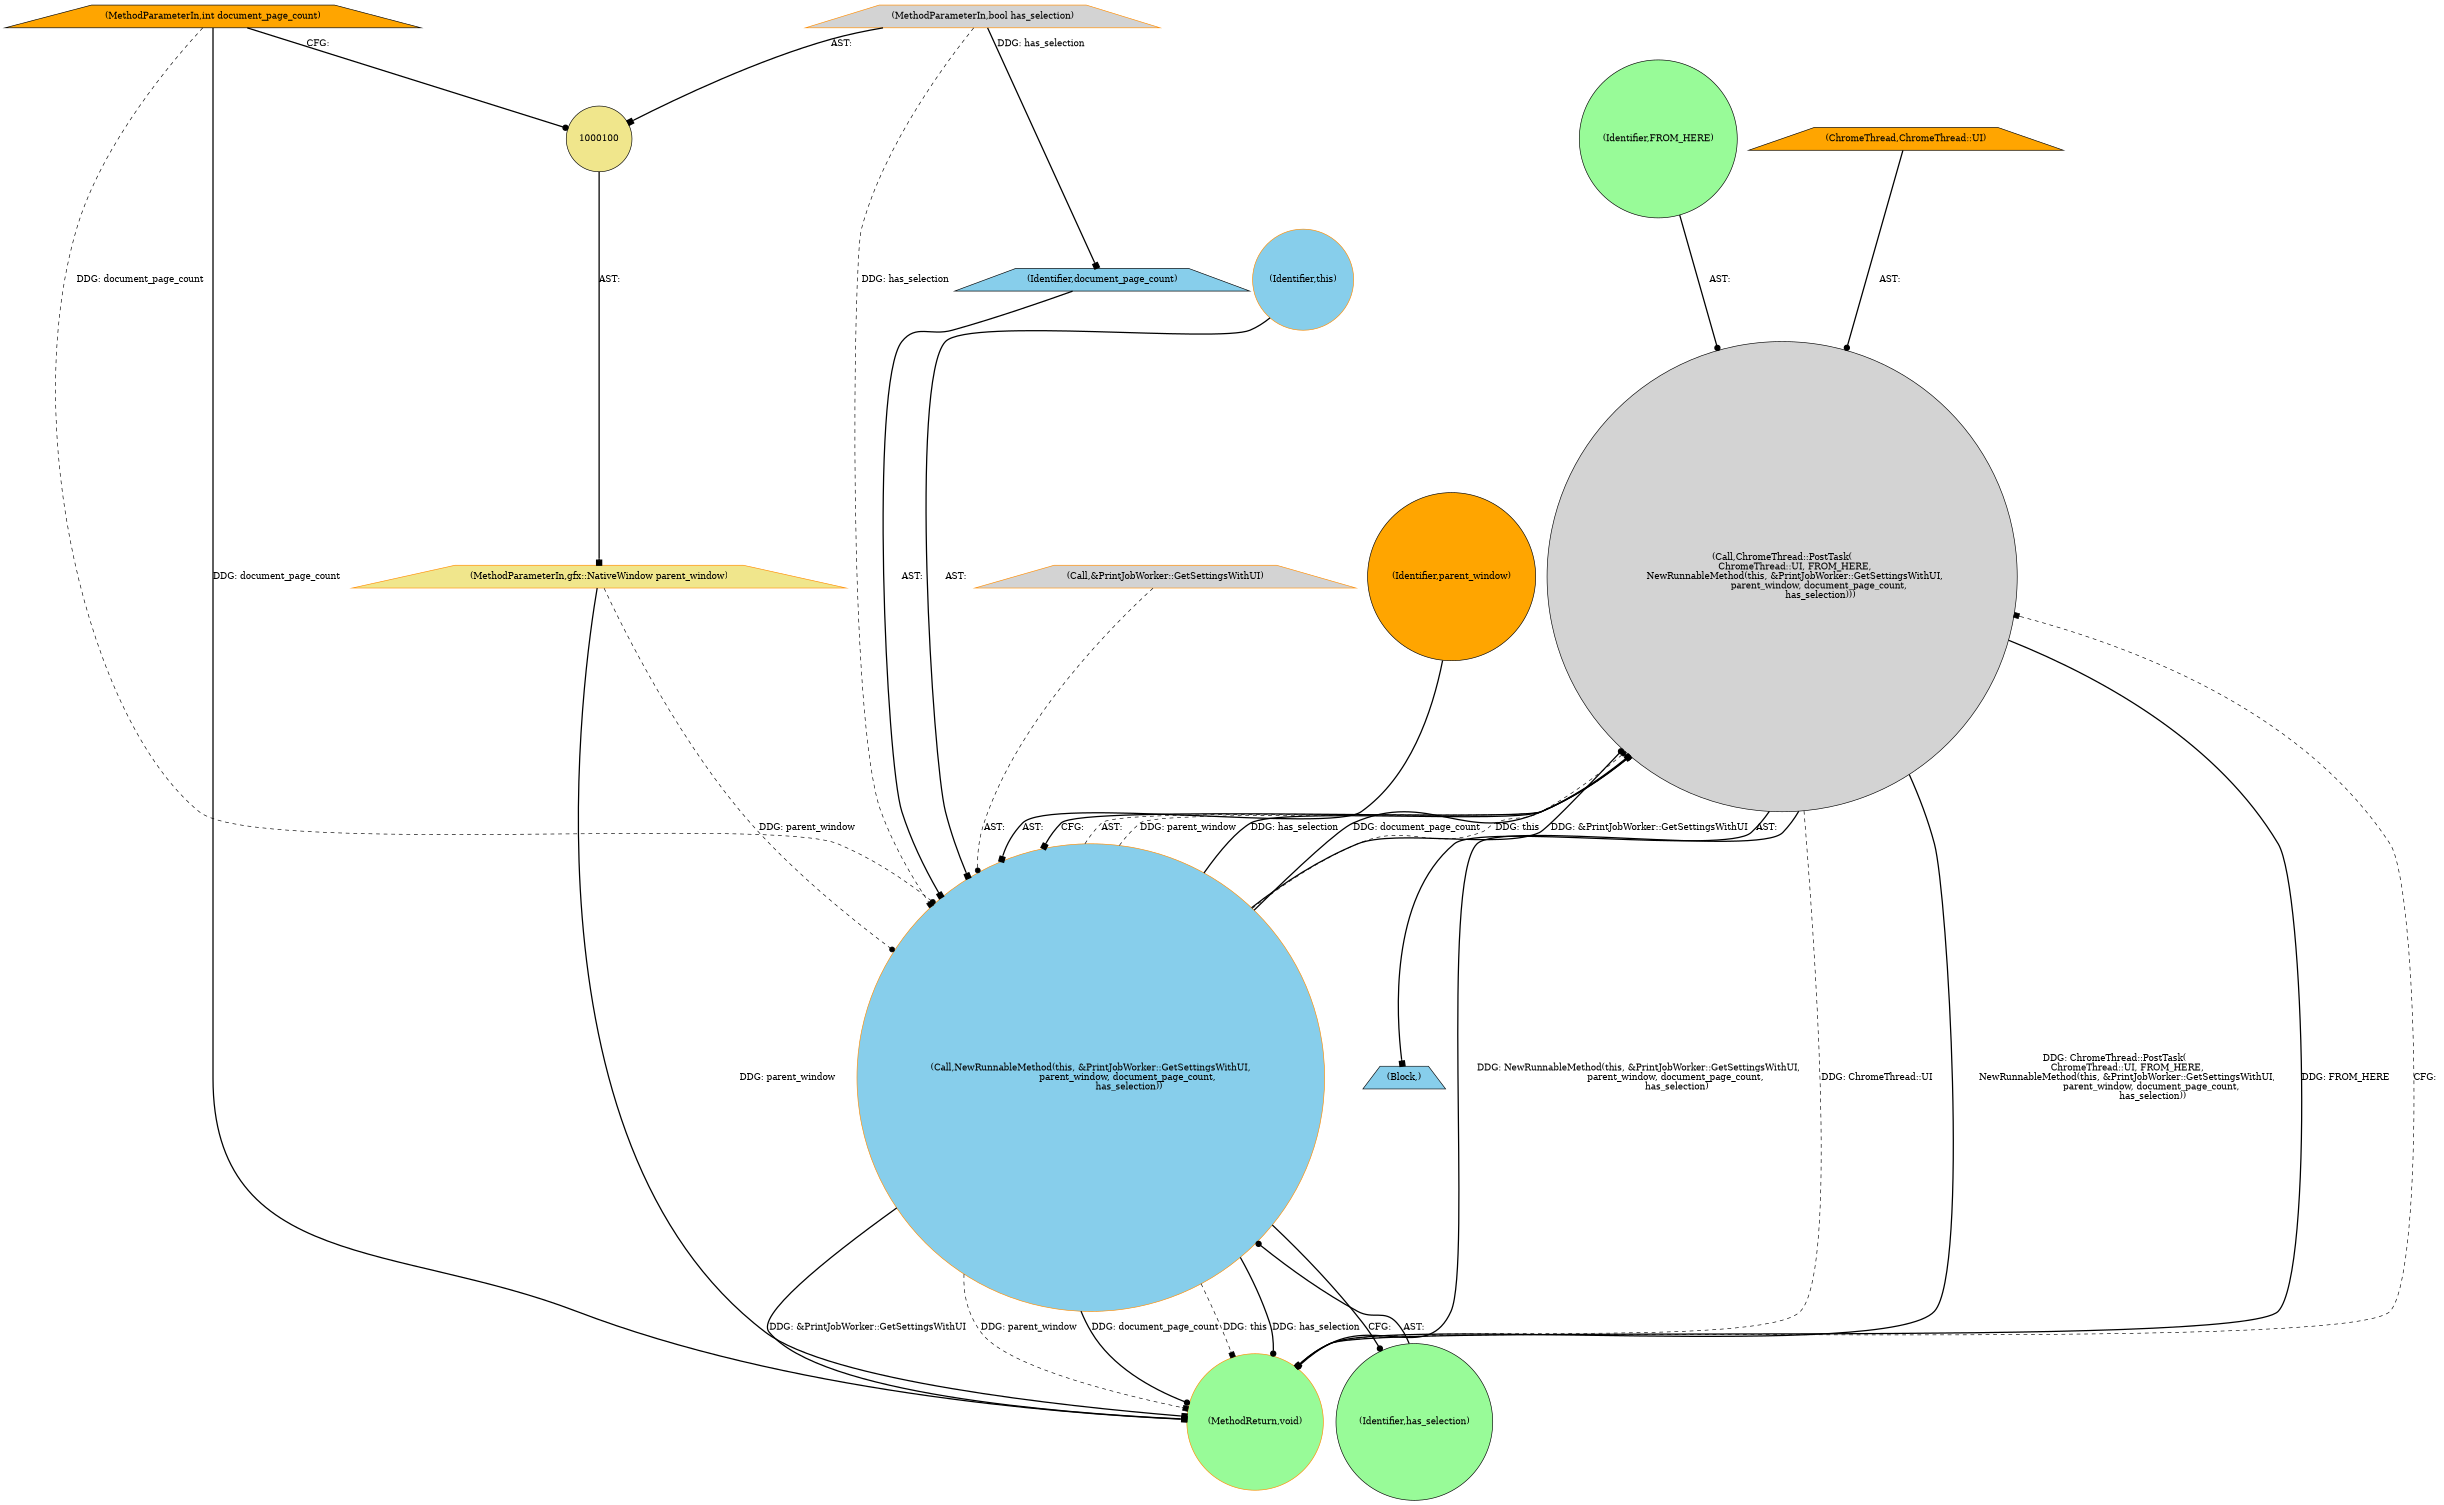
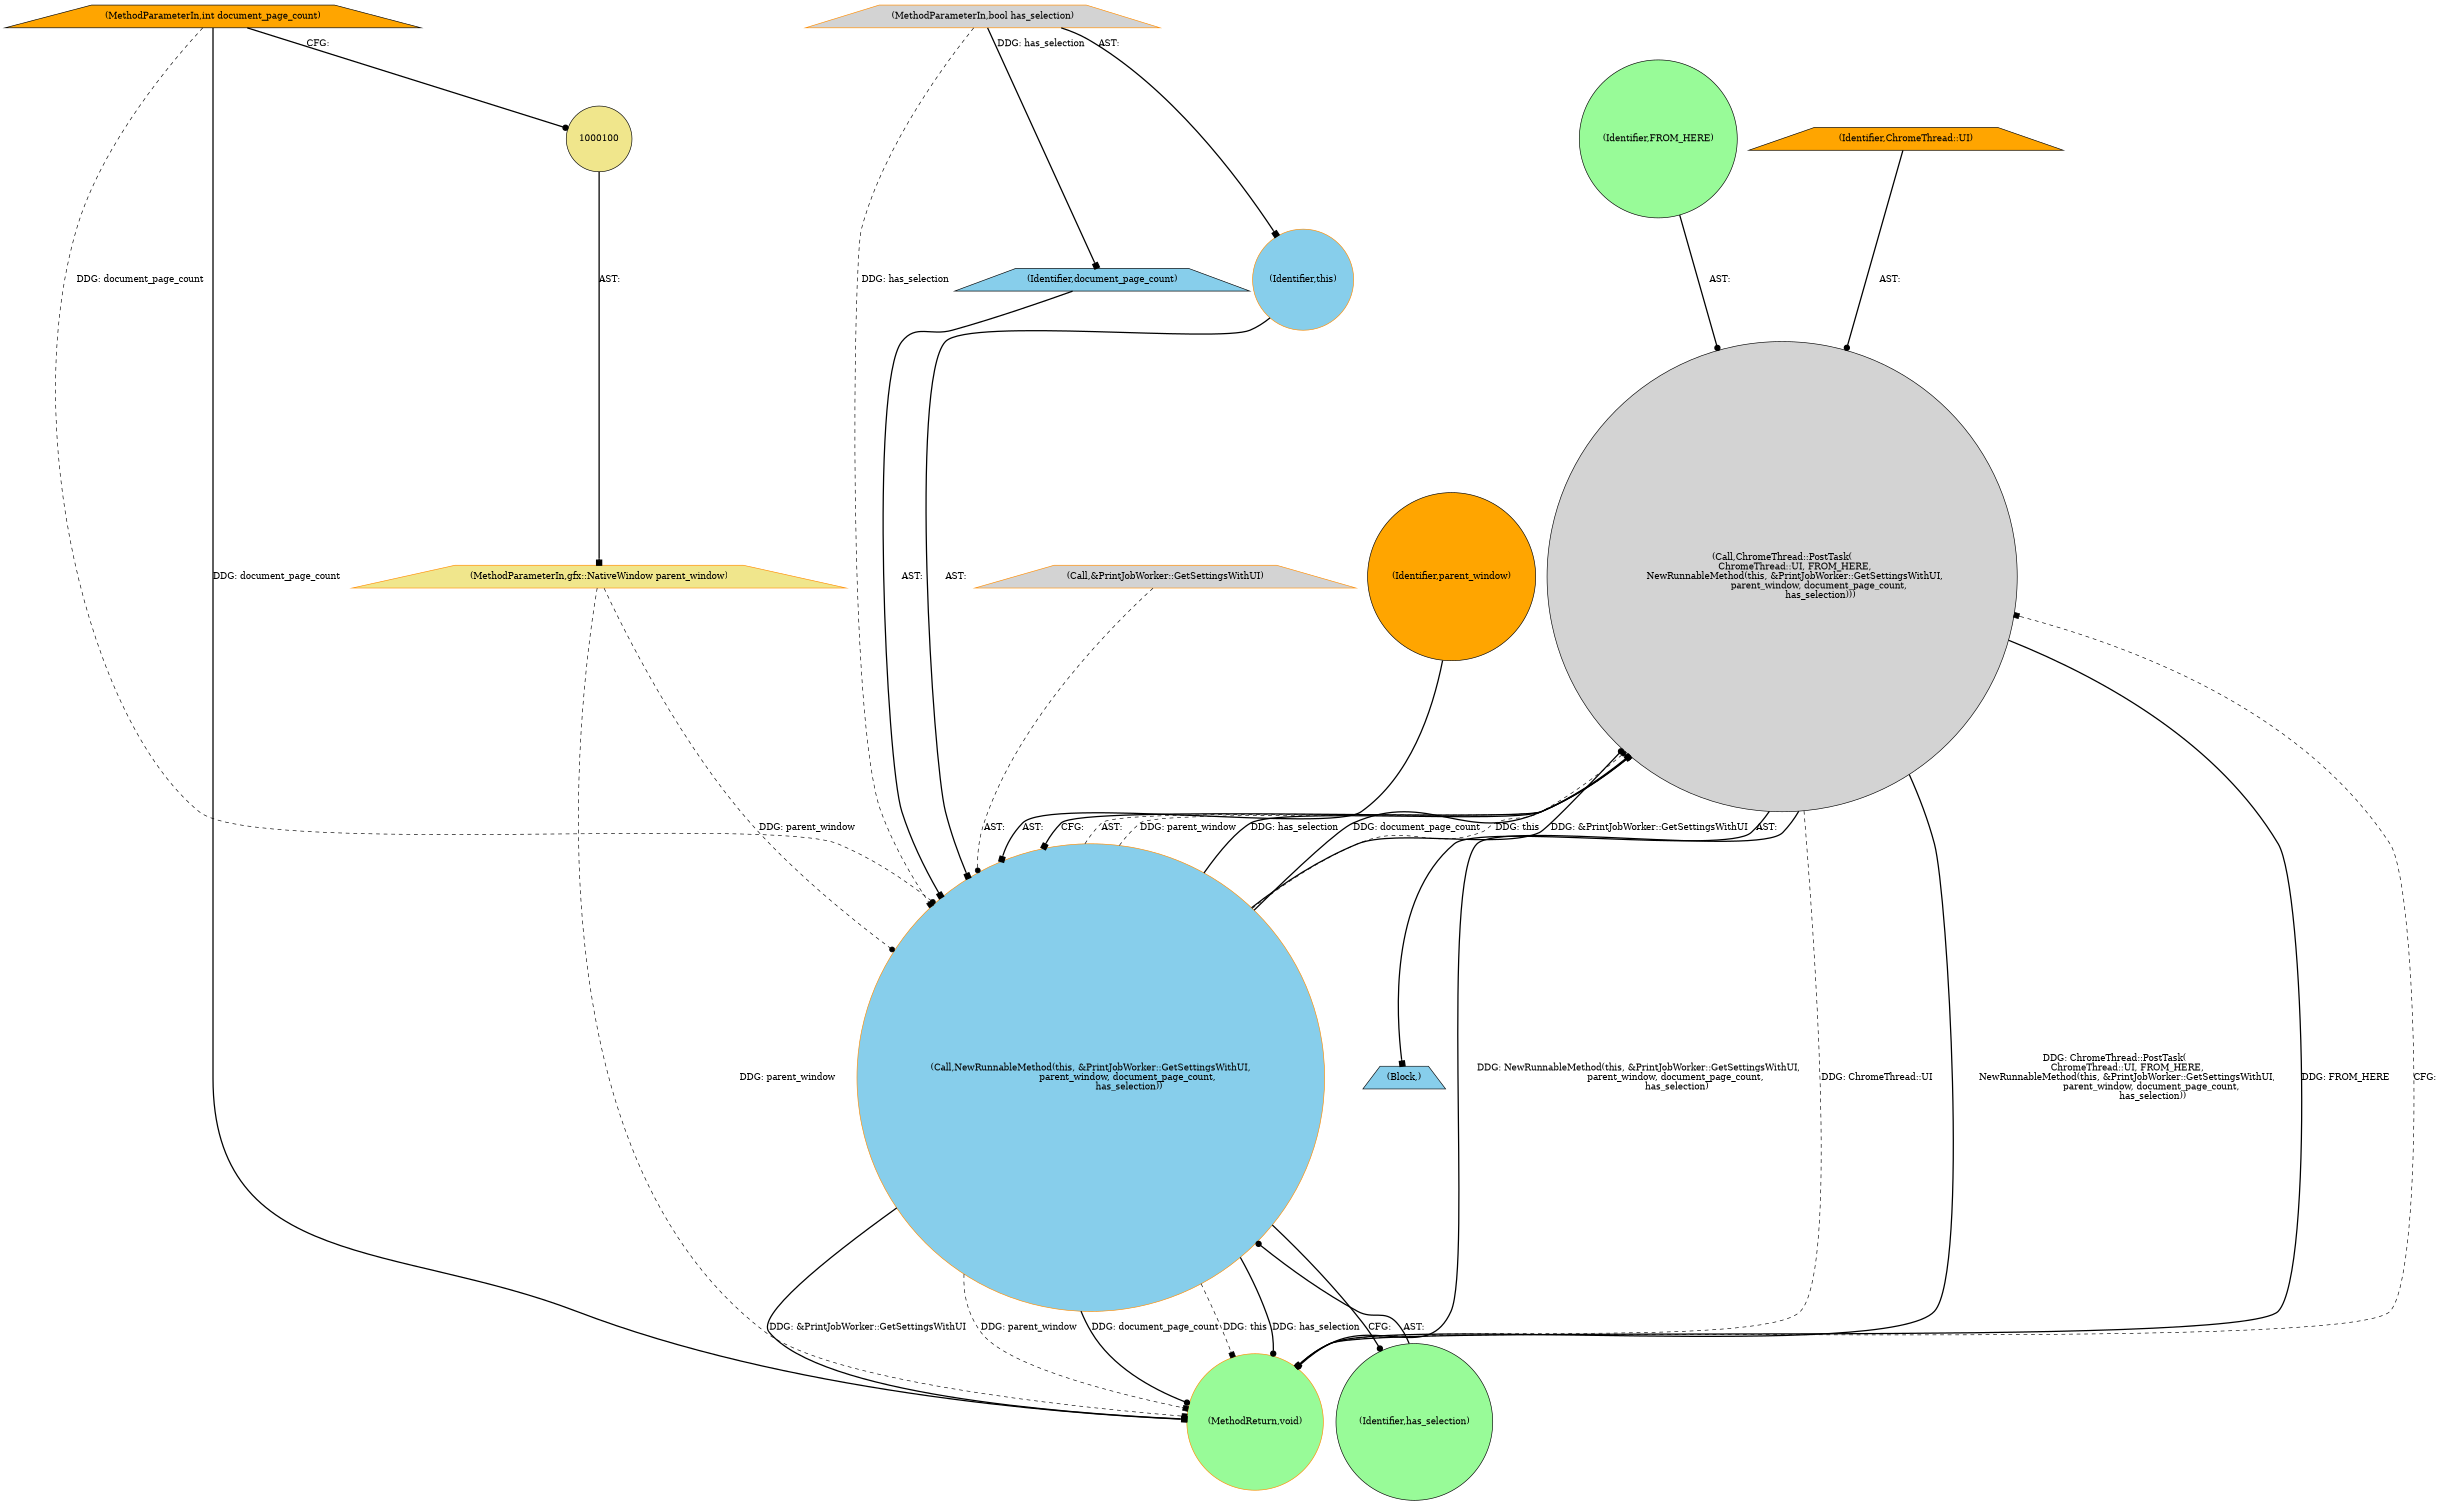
edge "(MethodParameterIn,bool has_selection)" -> "1000100": now "(MethodParameterIn,bool has_selection)" -> "(Identifier,this)"
node "(ChromeThread,ChromeThread::UI)": label "(ChromeThread,ChromeThread::UI)" -> "(Identifier,ChromeThread::UI)"
edge "(MethodParameterIn,gfx::NativeWindow parent_window)" -> "(MethodReturn,void)": style bold -> dashed
